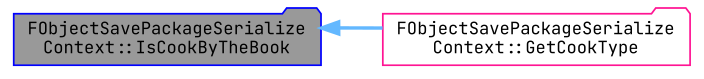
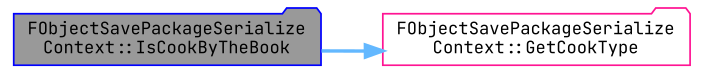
edge "FObjectSavePackageSerialize Context::GetCookType" -> "FObjectSavePackageSerialize Context::IsCookByTheBook": reversed
